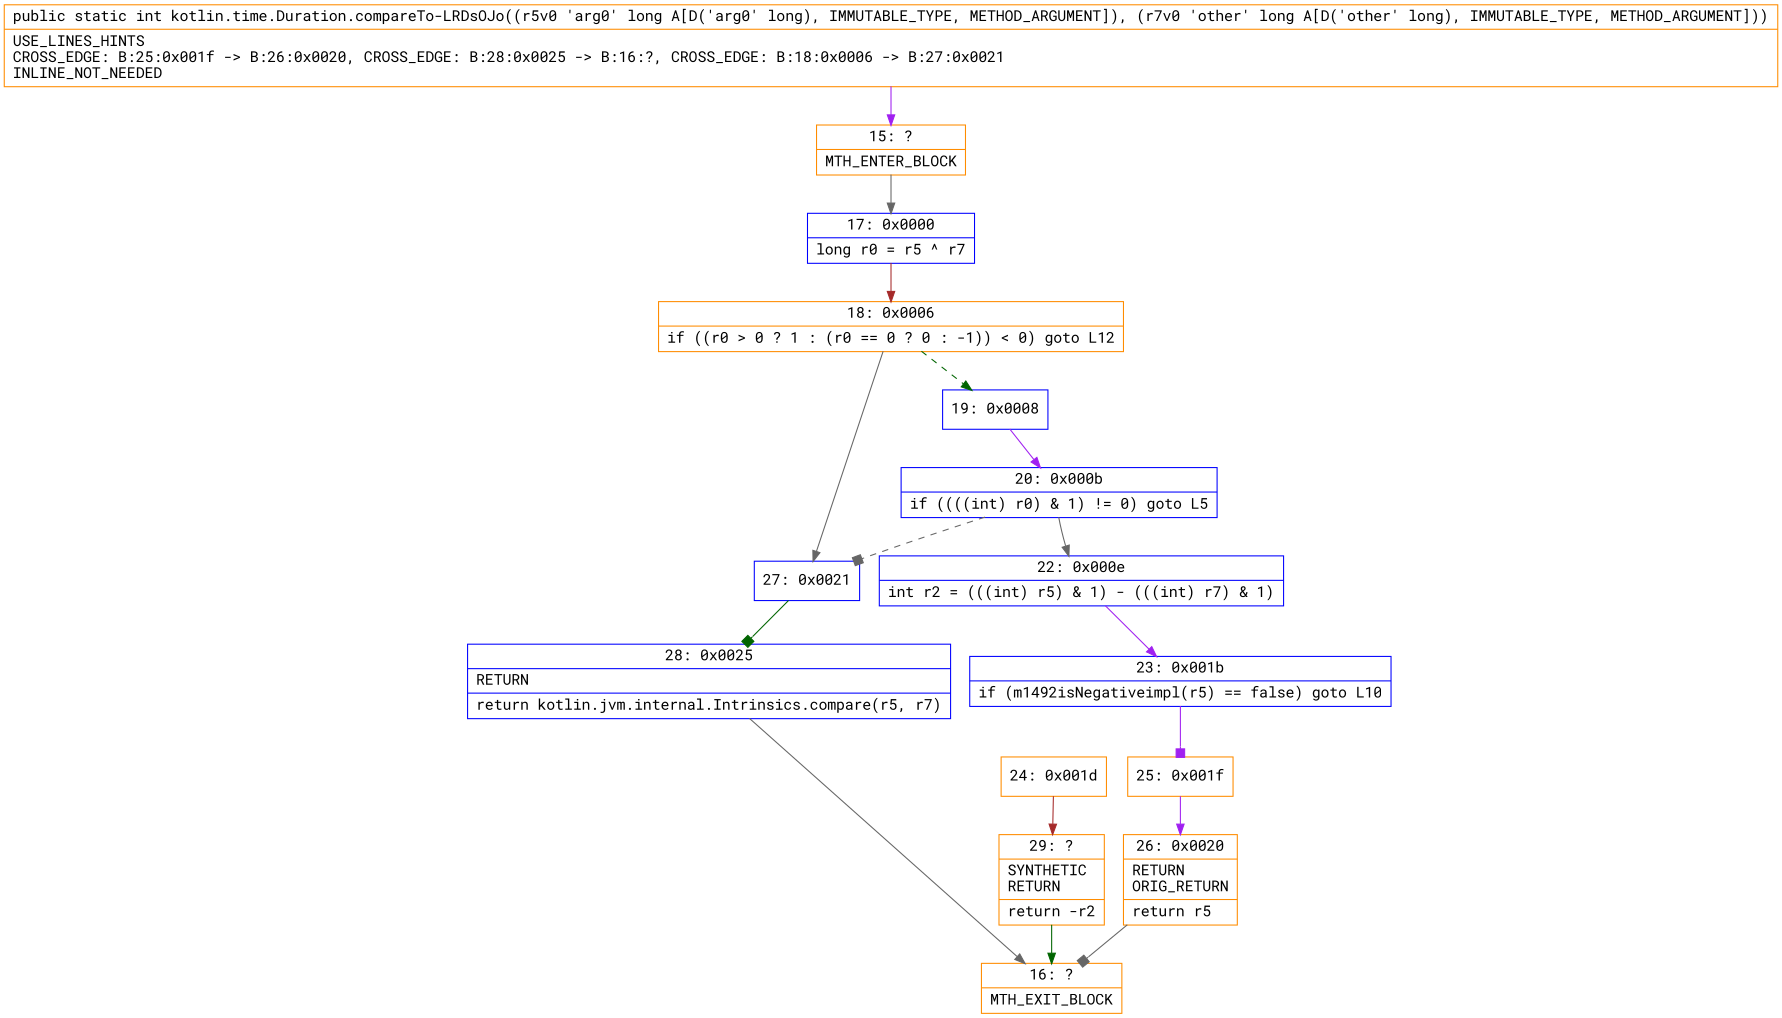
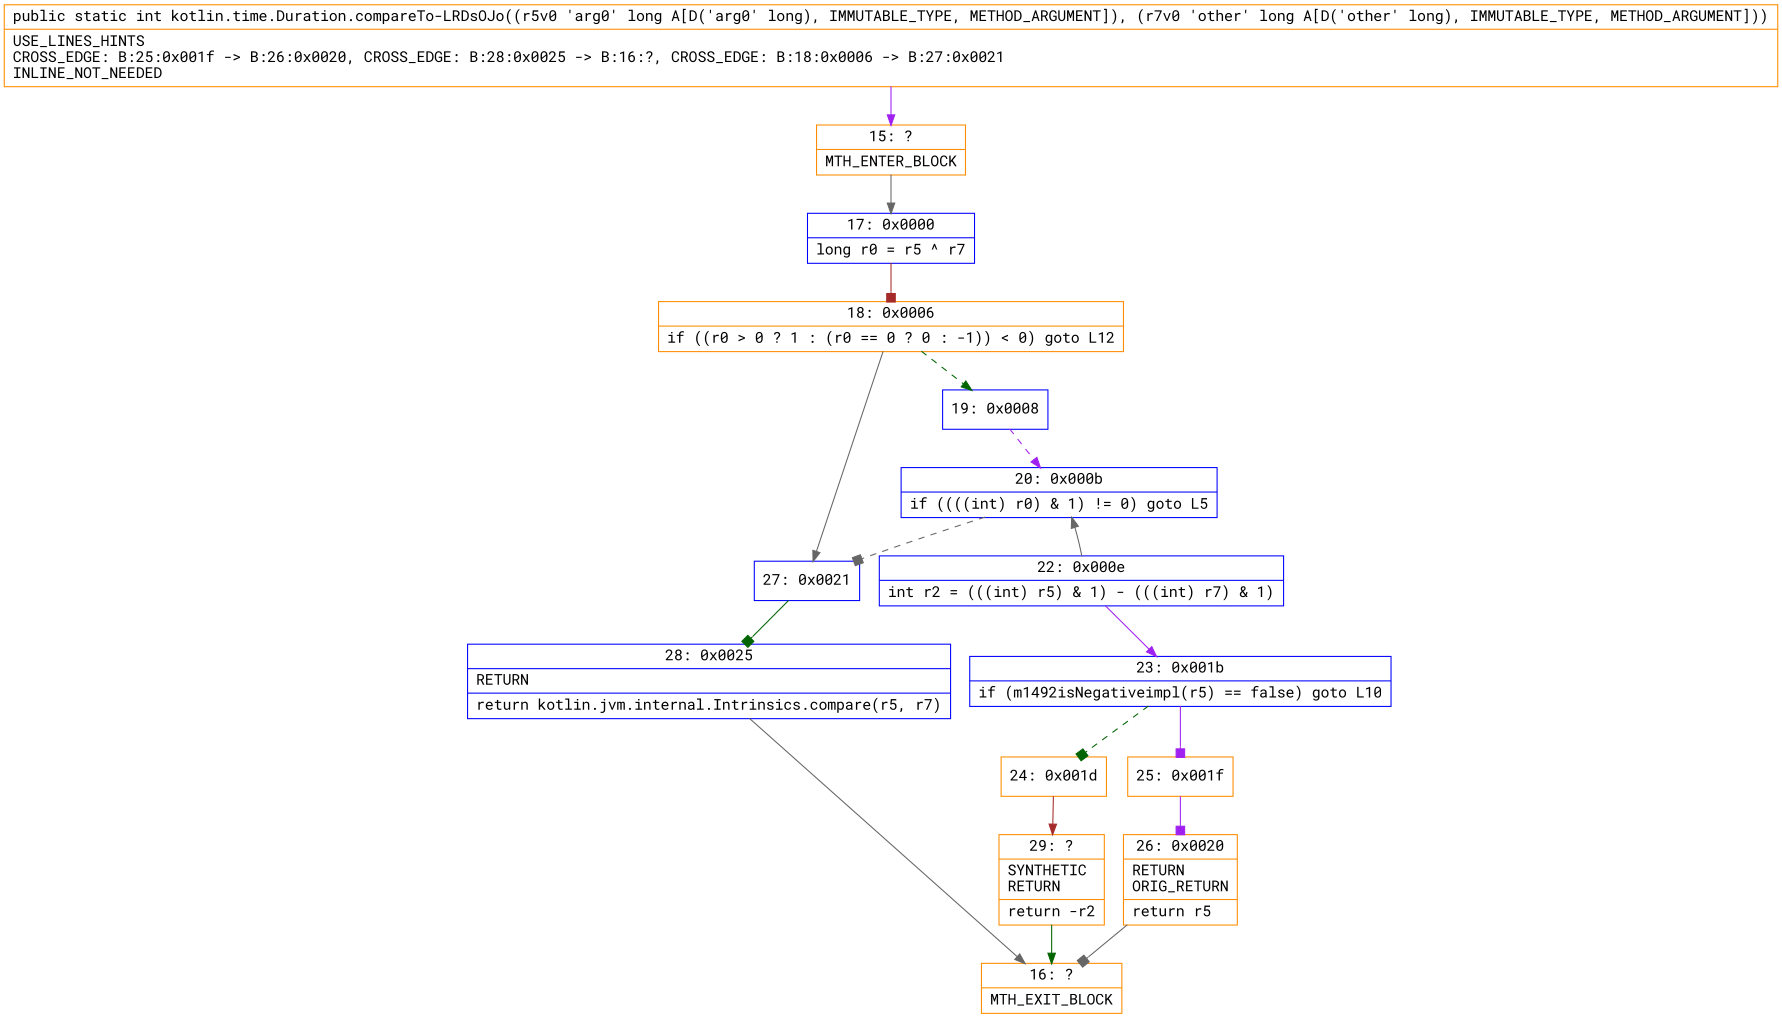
edge "17: 0x0000" -> "18: 0x0006": arrowhead normal -> box
edge "19: 0x0008" -> "20: 0x000b": style solid -> dashed
edge "20: 0x000b" -> "22: 0x000e": reversed
edge "23: 0x001b" -> "24: 0x001d": added
edge "25: 0x001f" -> "26: 0x0020": arrowhead normal -> box
